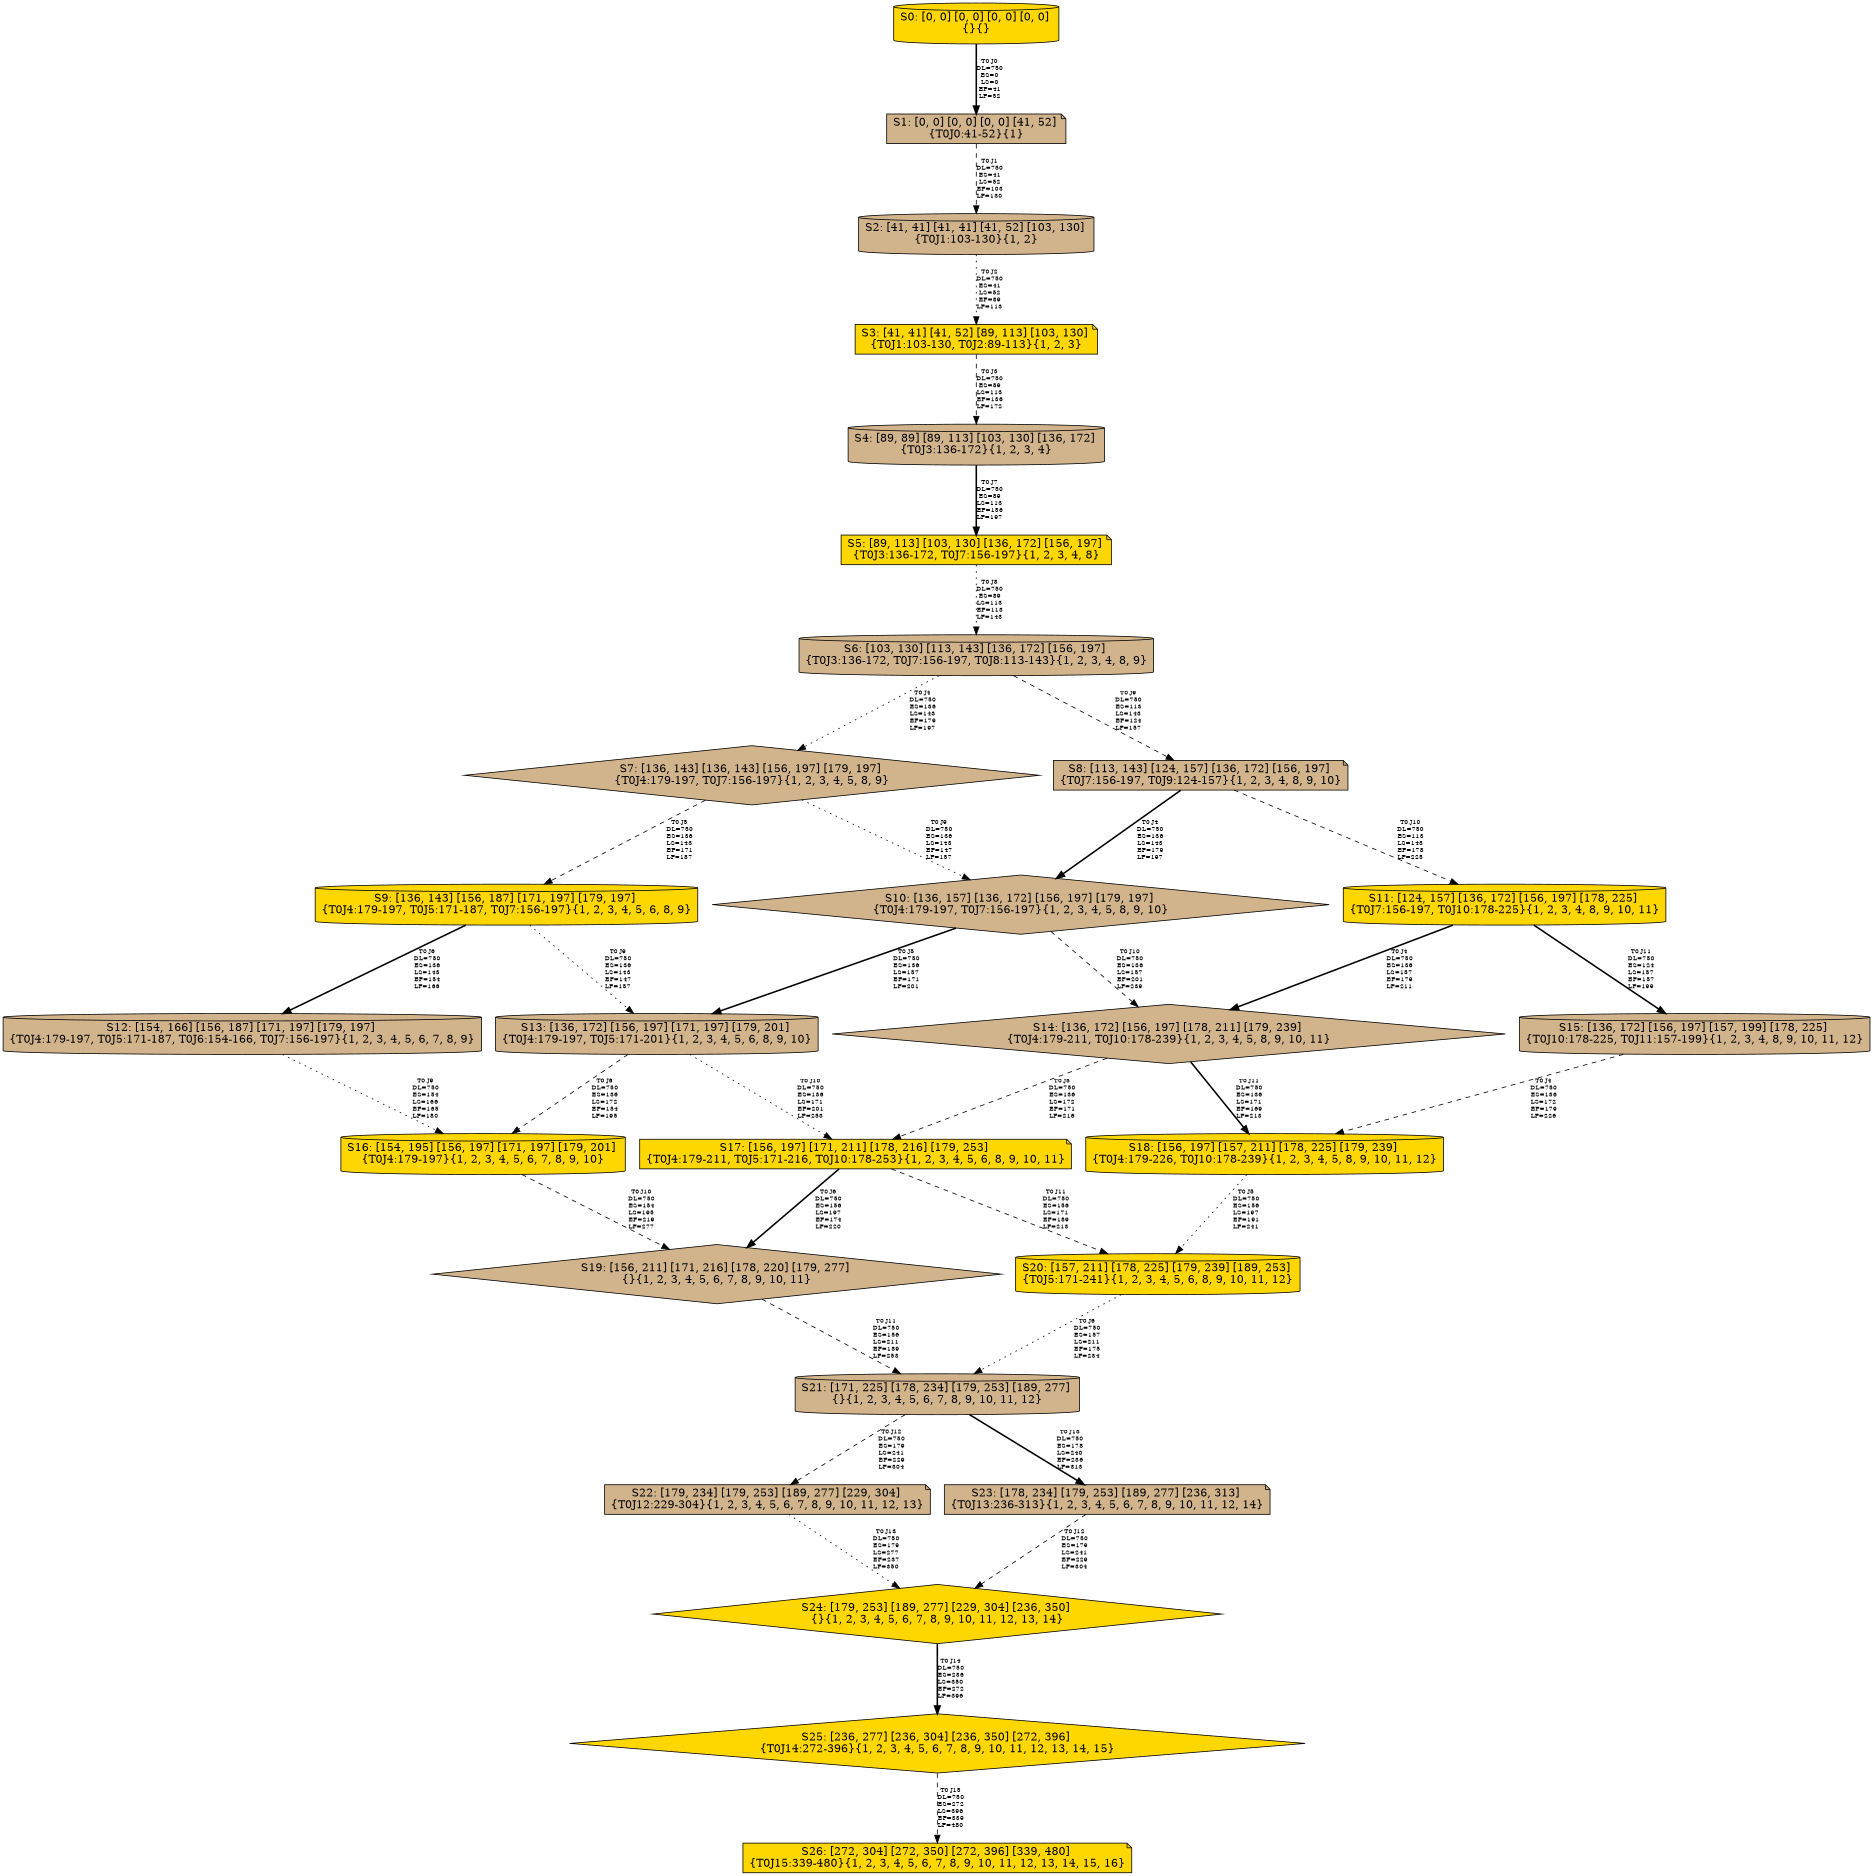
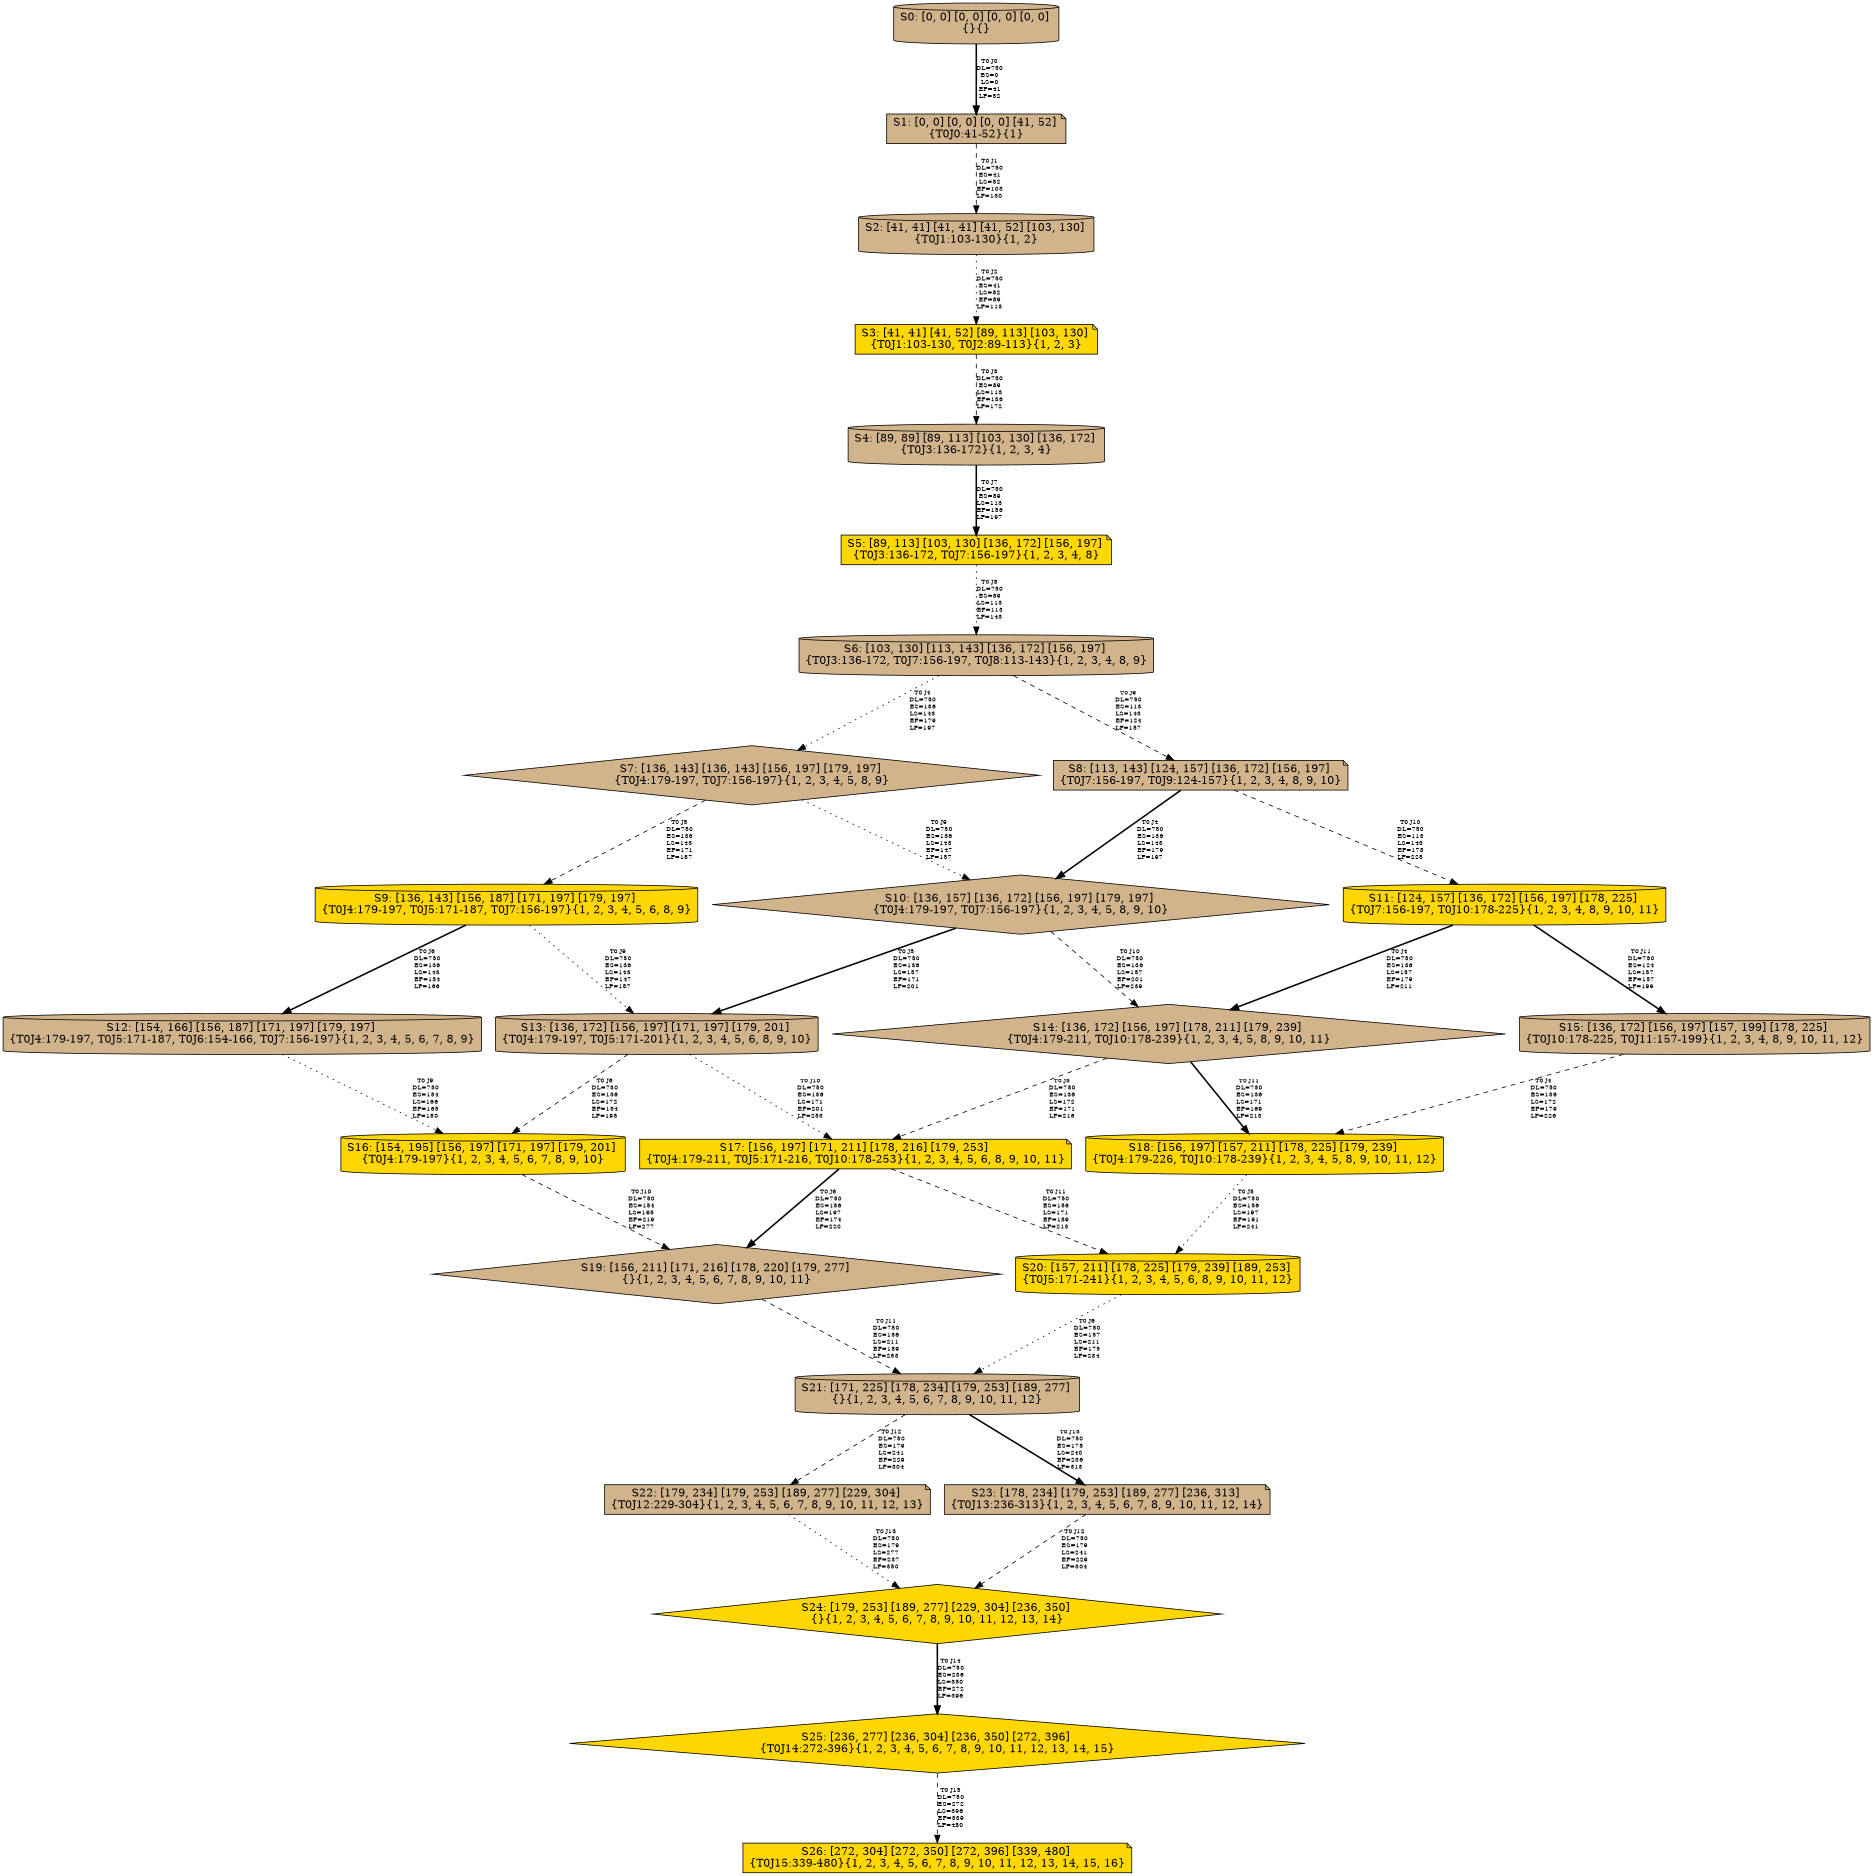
node "S0: [0, 0] [0, 0] [0, 0] [0, 0] {}{}": fillcolor gold -> tan
